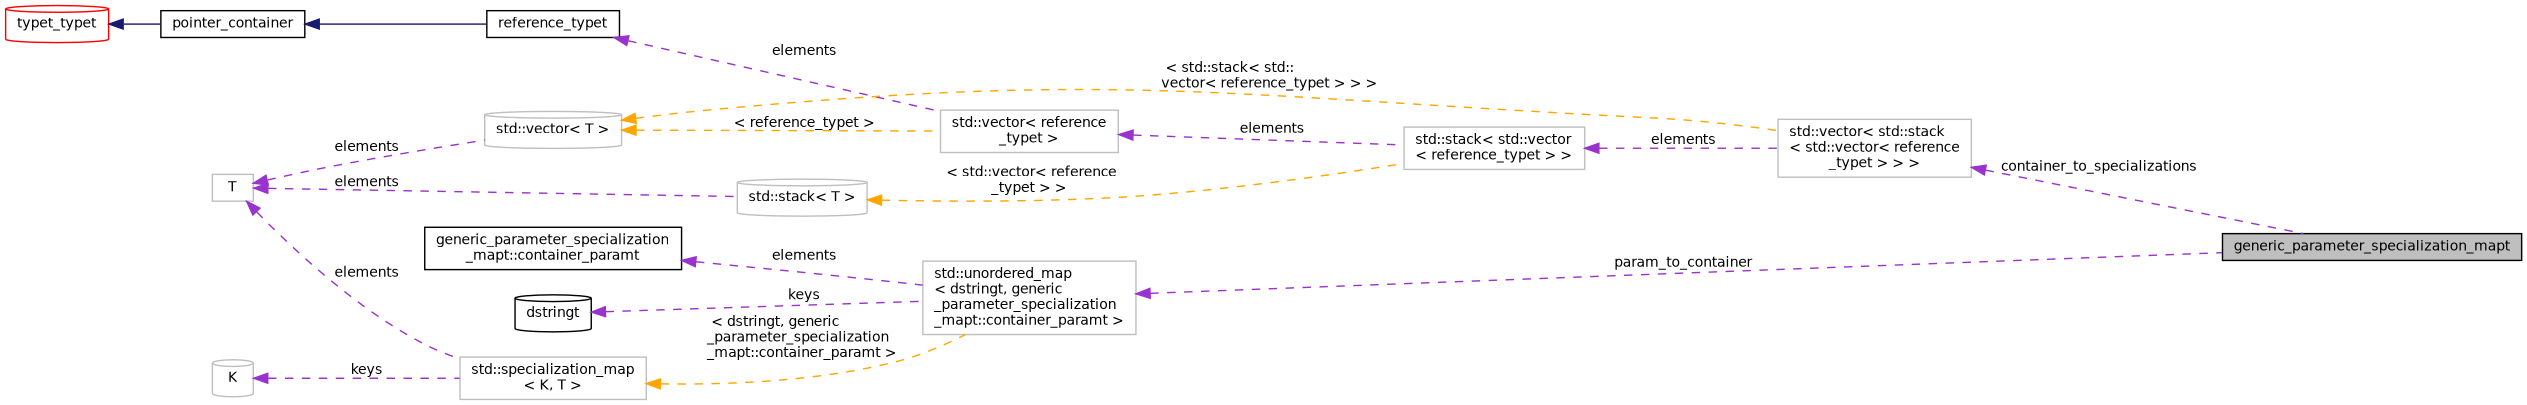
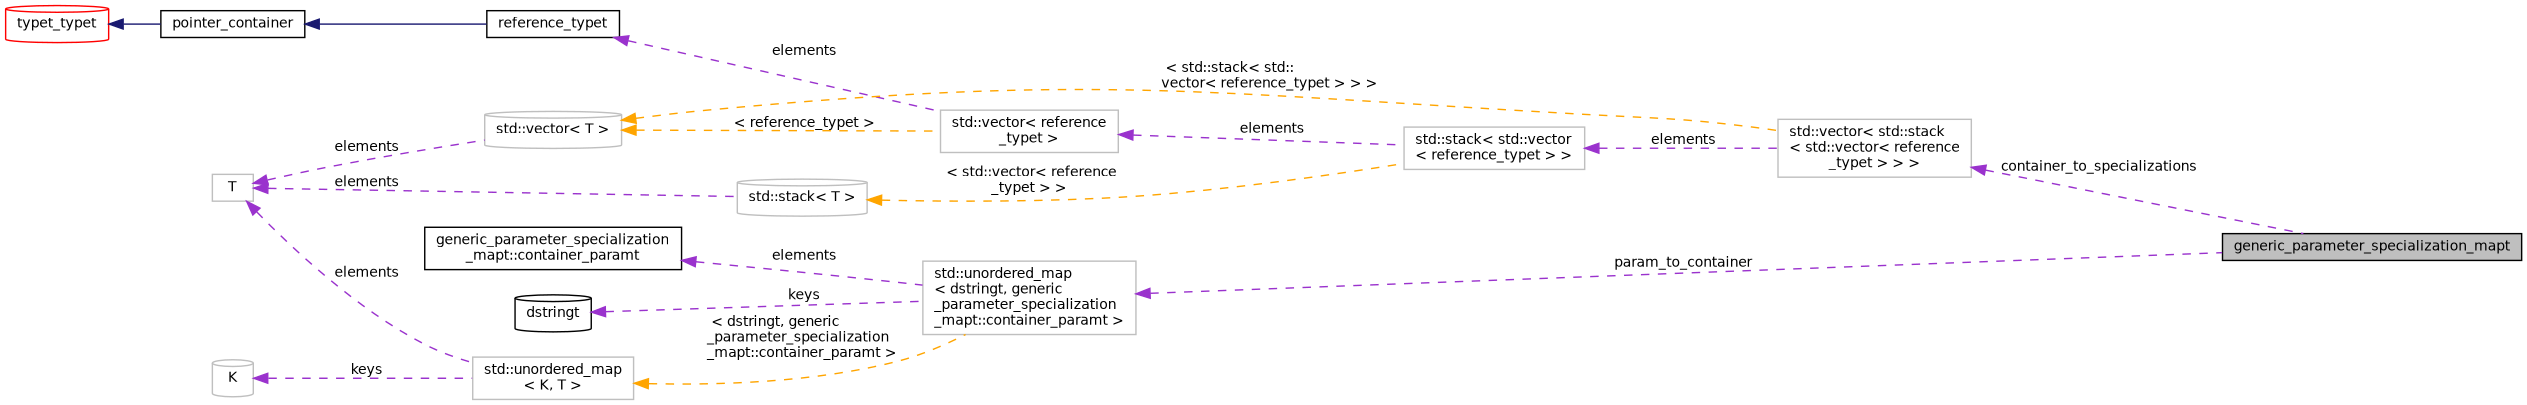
node "std::specialization_map < K, T >": label "std::specialization_map < K, T >" -> "std::unordered_map < K, T >"
